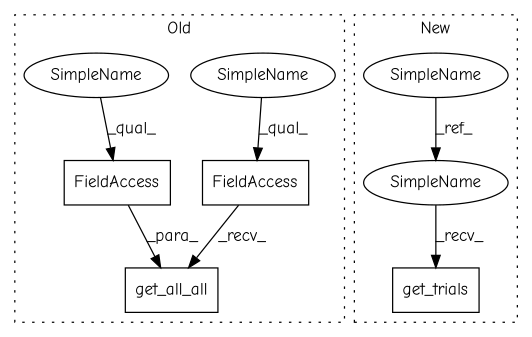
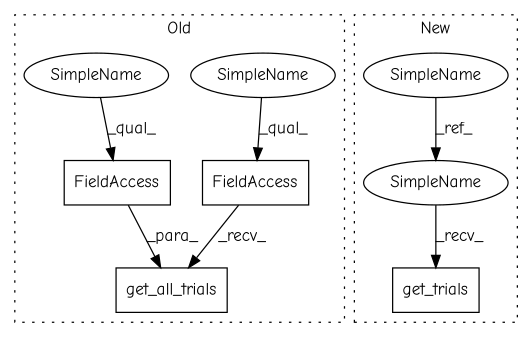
node "get_all_all": label "get_all_all" -> "get_all_trials"
